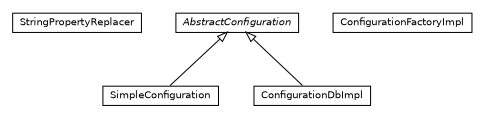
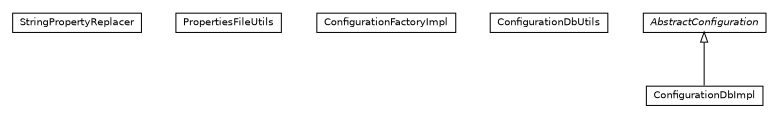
node "PropertiesFileUtils": added
node "ConfigurationDbUtils": added
node "SimpleConfiguration": removed
